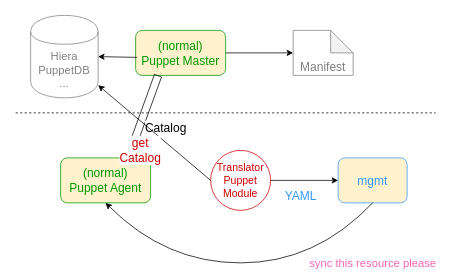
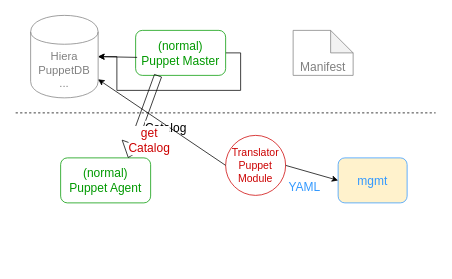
node "(normal) Puppet Master": fillcolor #fff2cc -> #ffffff
edge "(normal) Puppet Master" -> "Manifest": now "(normal) Puppet Master" -> "Hiera PuppetDB ..."
node "(normal) Puppet Agent": fillcolor #fff2cc -> #ffffff
node "Translator Puppet Module": moved (240, 180) -> (255, 165)
edge "mgmt" -> "(normal) Puppet Agent": removed, label "sync this resource please"
